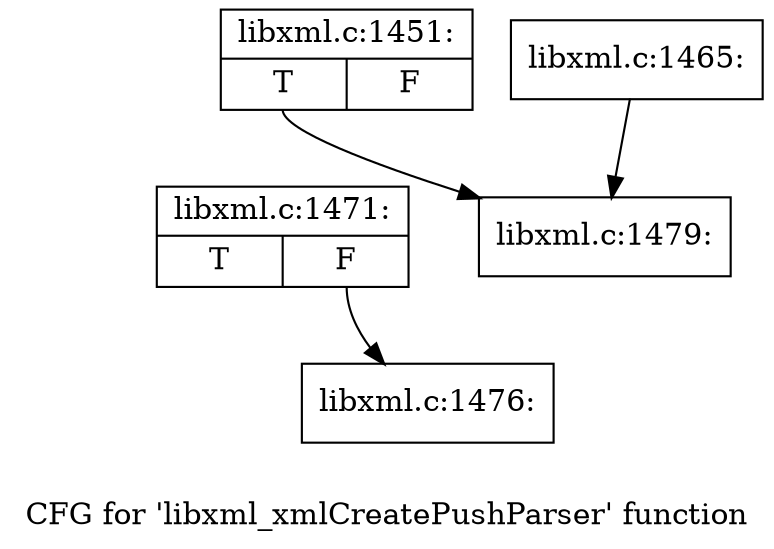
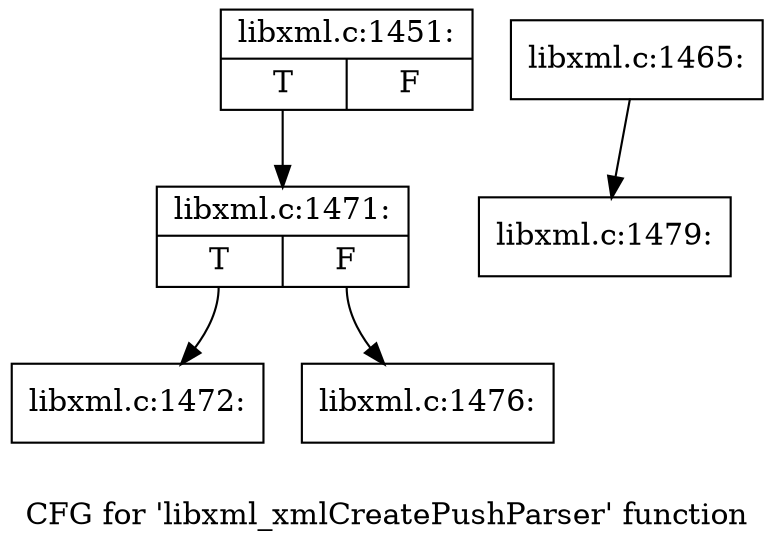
edge "libxml.c:1451:" -> "libxml.c:1479:": now "libxml.c:1451:" -> "libxml.c:1471:"
node "libxml.c:1472:": added
